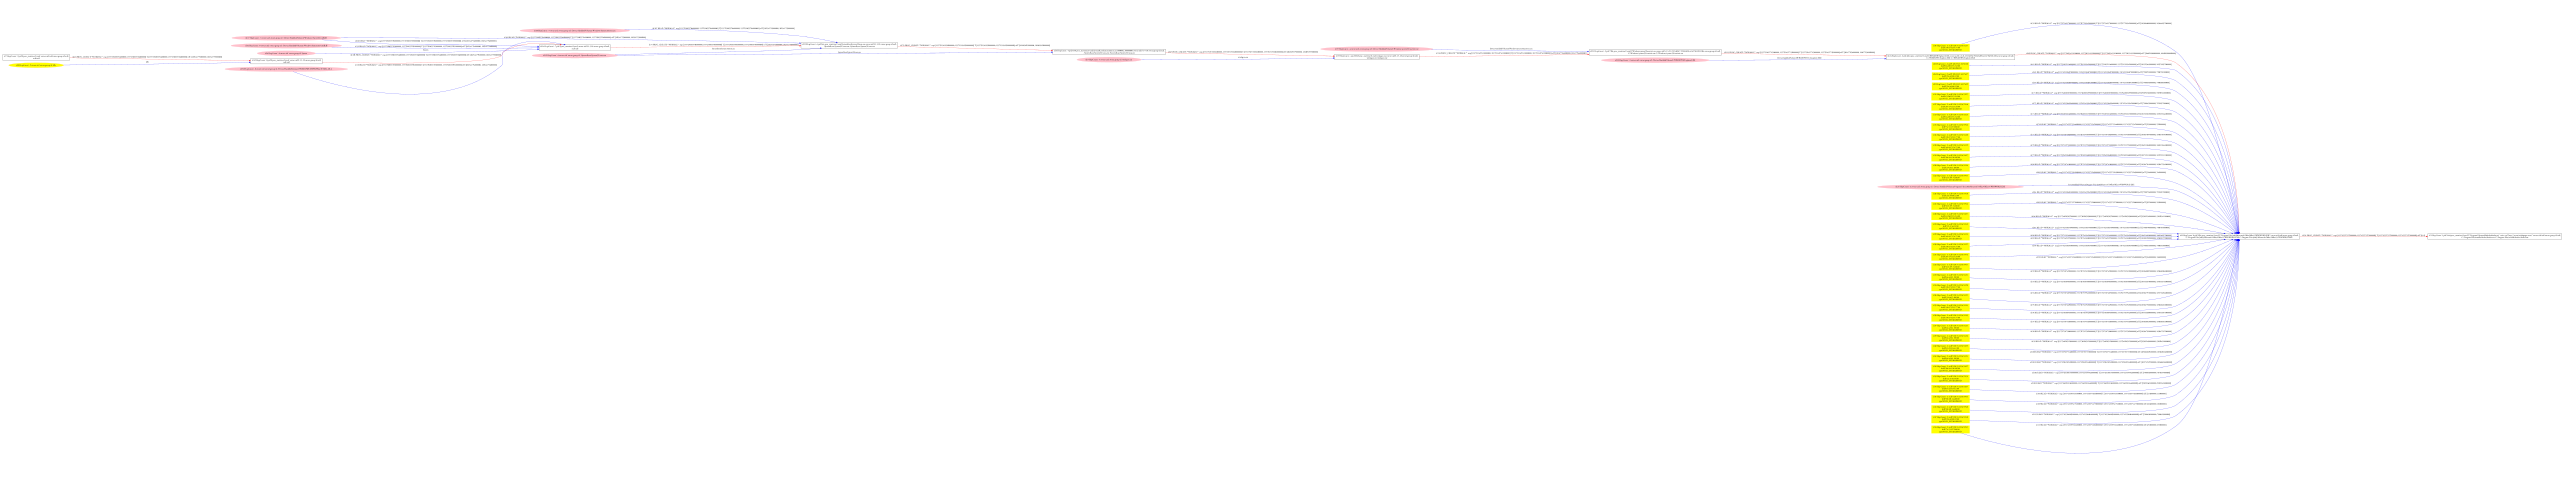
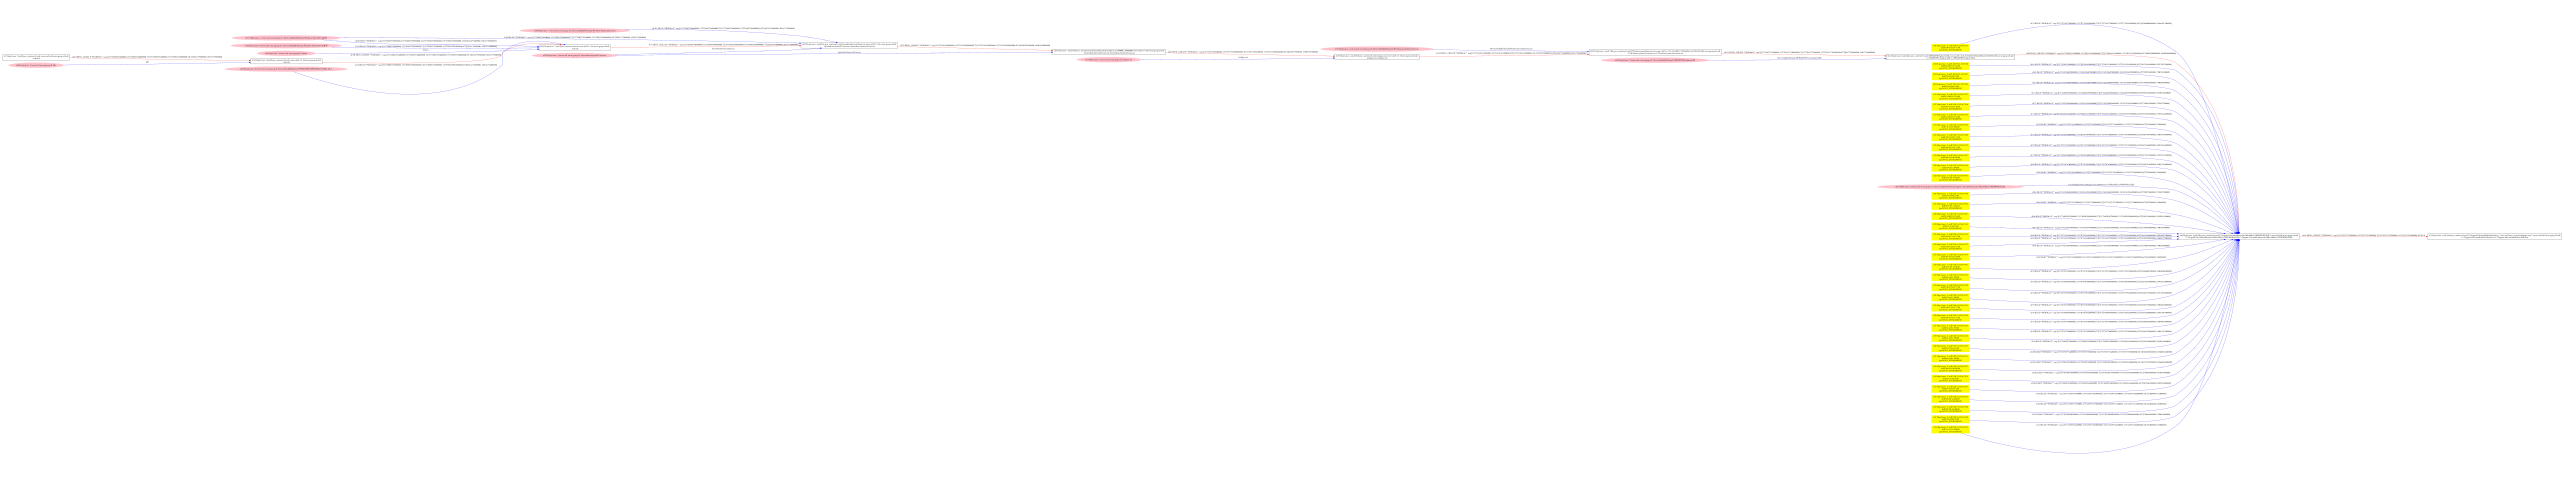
node "id:8 HopCount: -9 owner uid: owner group id: Idle": fillcolor yellow -> pink
